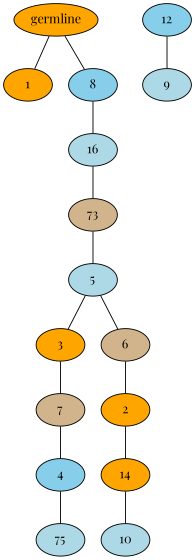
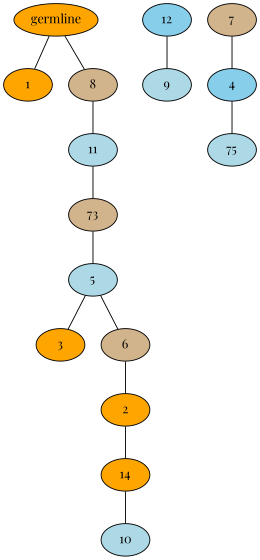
node "8": fillcolor skyblue -> tan
node "16": label "16" -> "11"
edge "3" -- "7": removed
